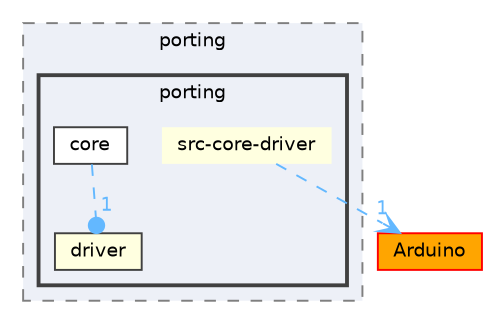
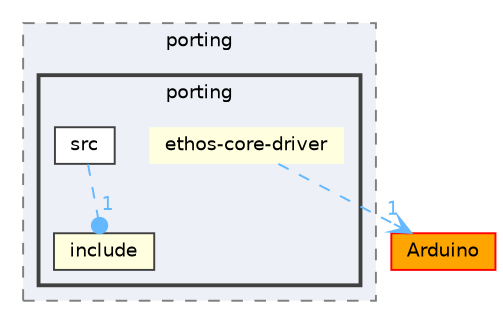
node "core": label "core" -> "src"
node "src-core-driver": label "src-core-driver" -> "ethos-core-driver"
node "driver": label "driver" -> "include"
